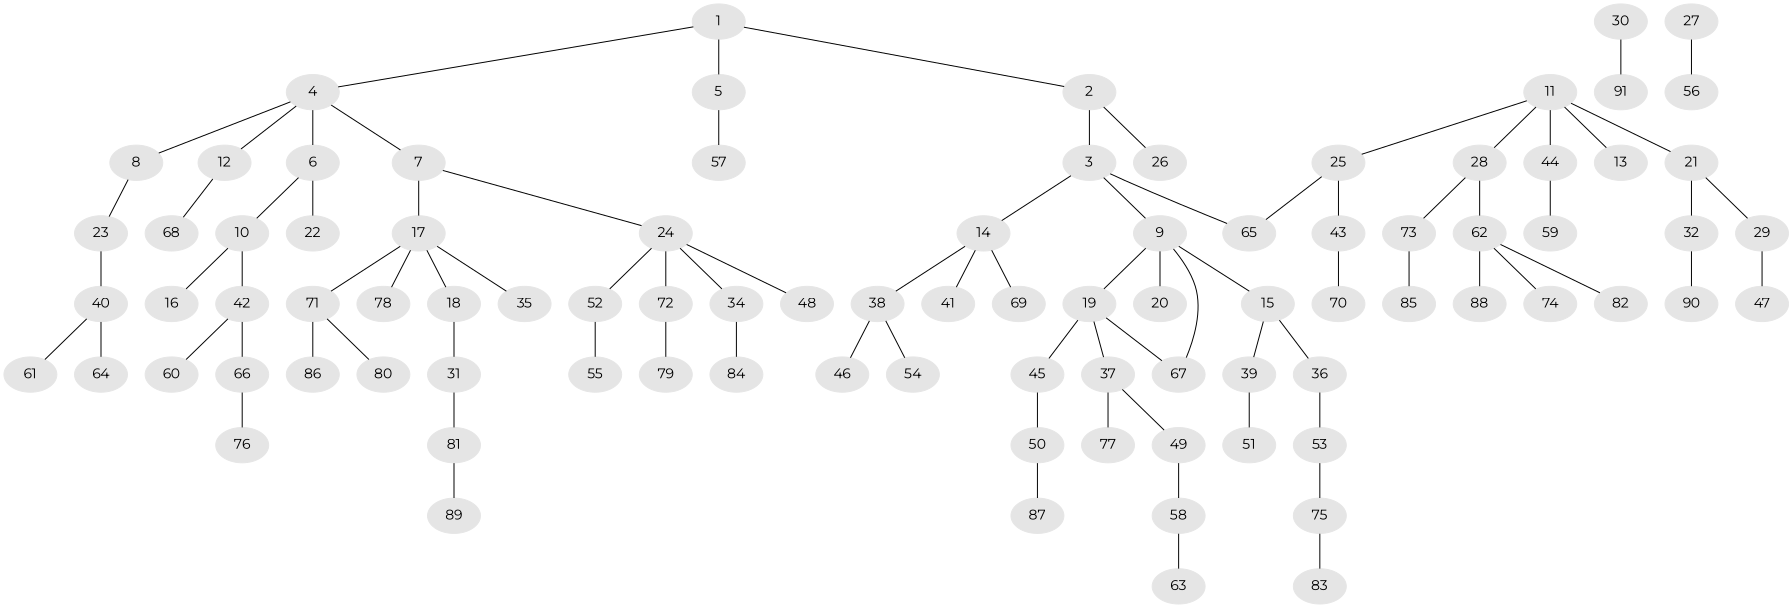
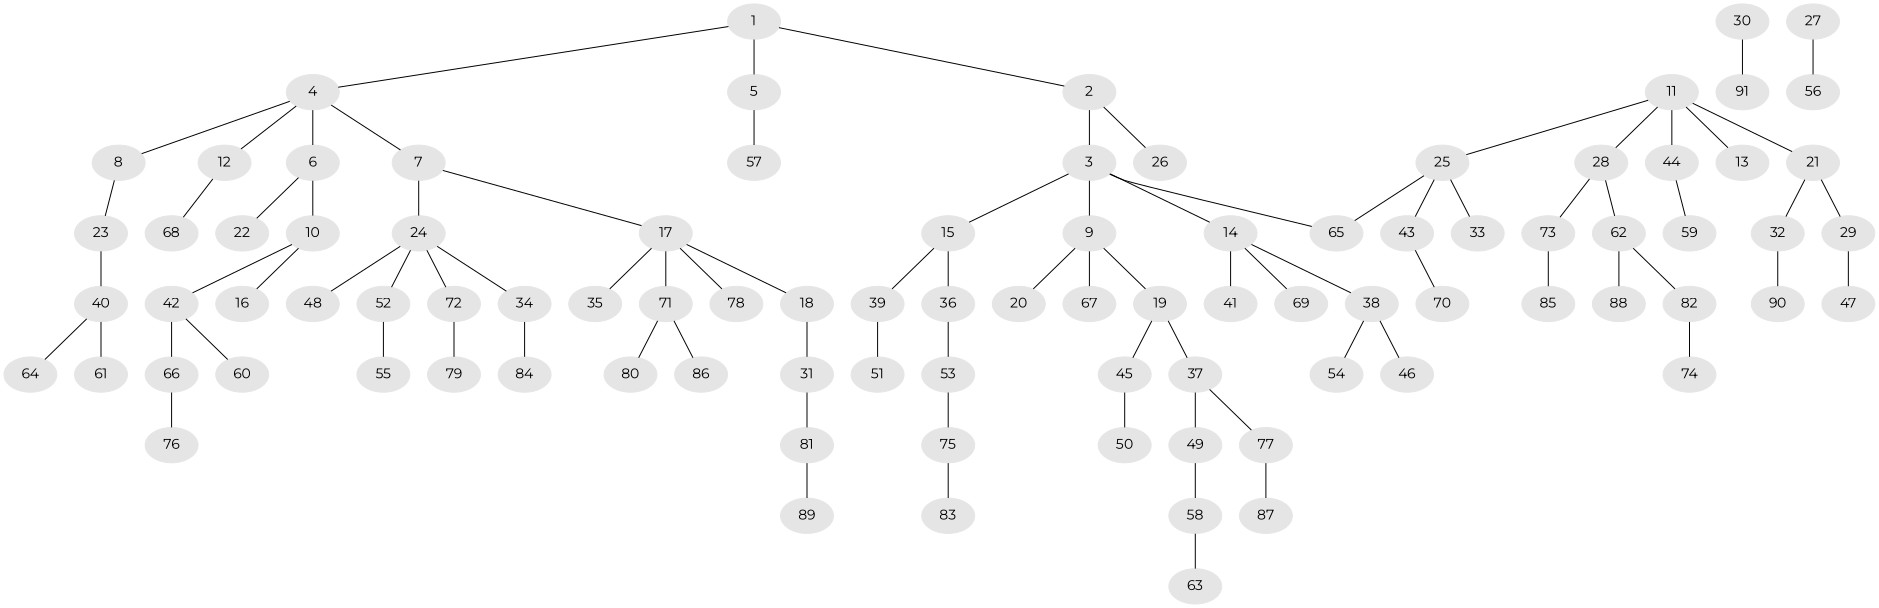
node "33": added
edge "9" -- "15": now "3" -- "15"
edge "62" -- "74": now "82" -- "74"
edge "19" -- "67": removed
edge "50" -- "87": now "77" -- "87"
